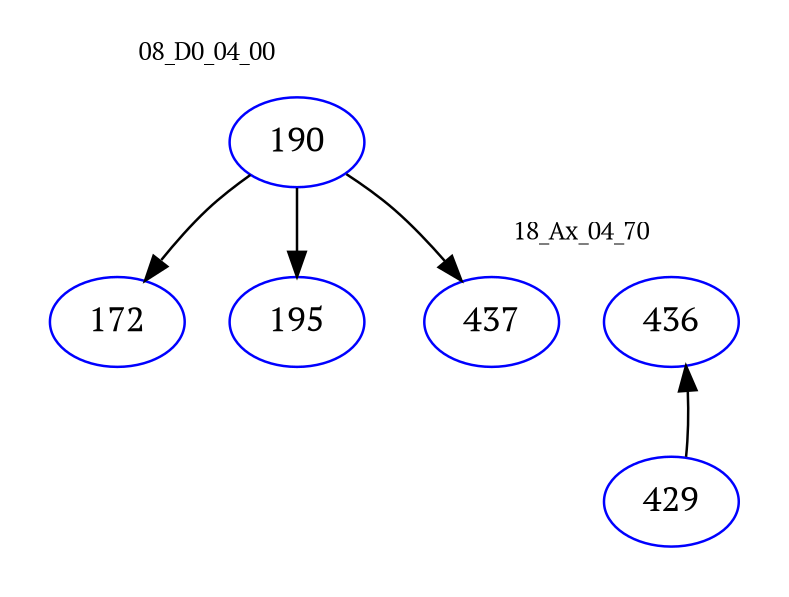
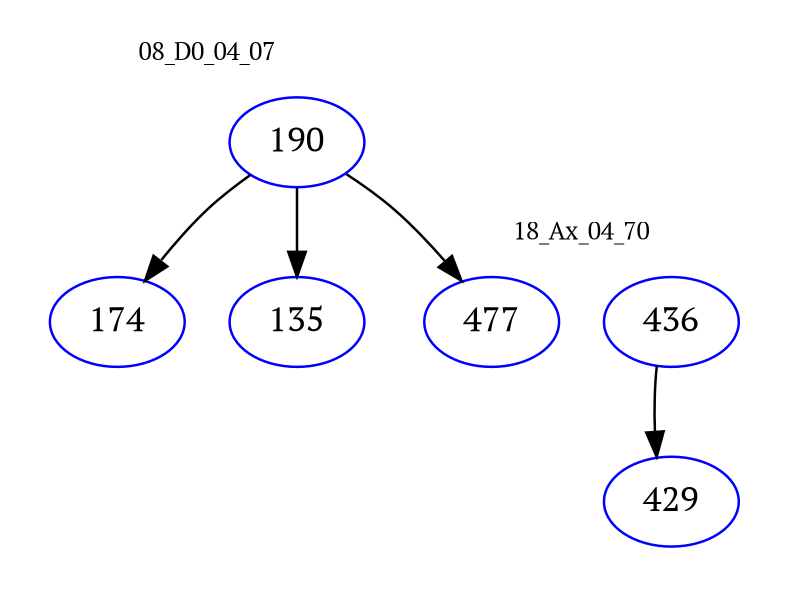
cluster "08_D0_04_00": label "08_D0_04_00" -> "08_D0_04_07"
node "172": label "172" -> "174"
node "195": label "195" -> "135"
node "437": label "437" -> "477"
edge "429" -> "436": reversed
